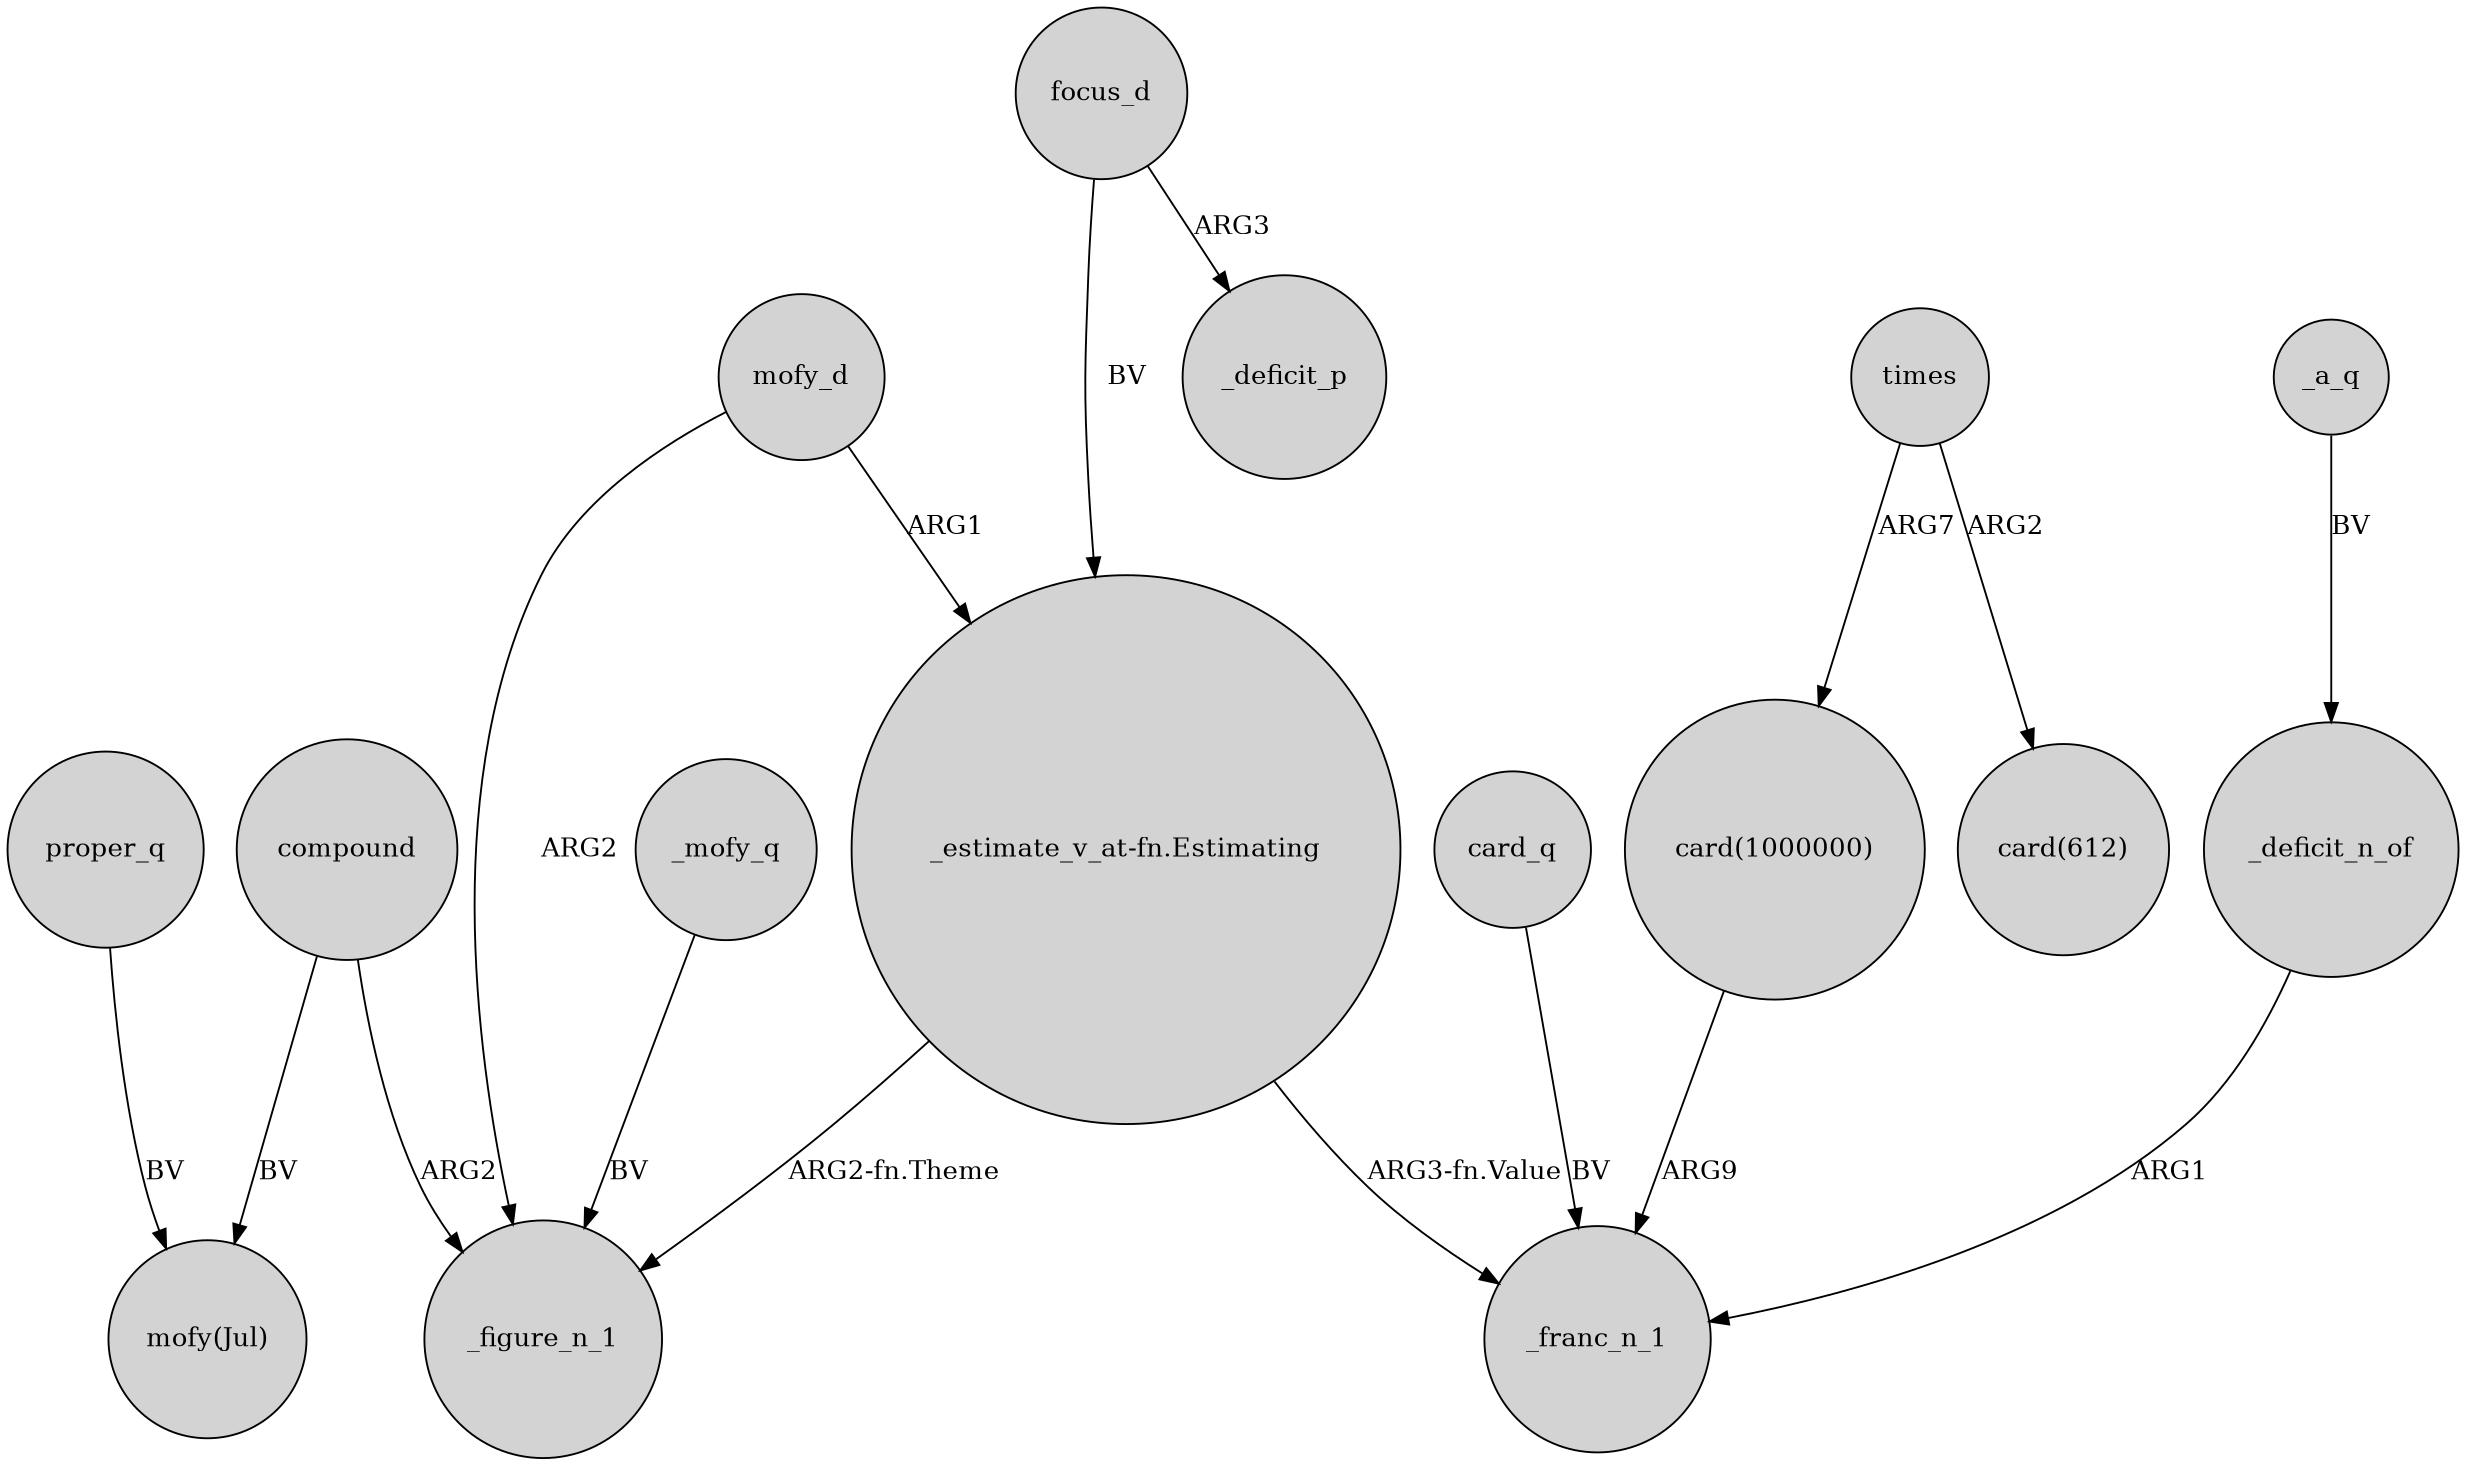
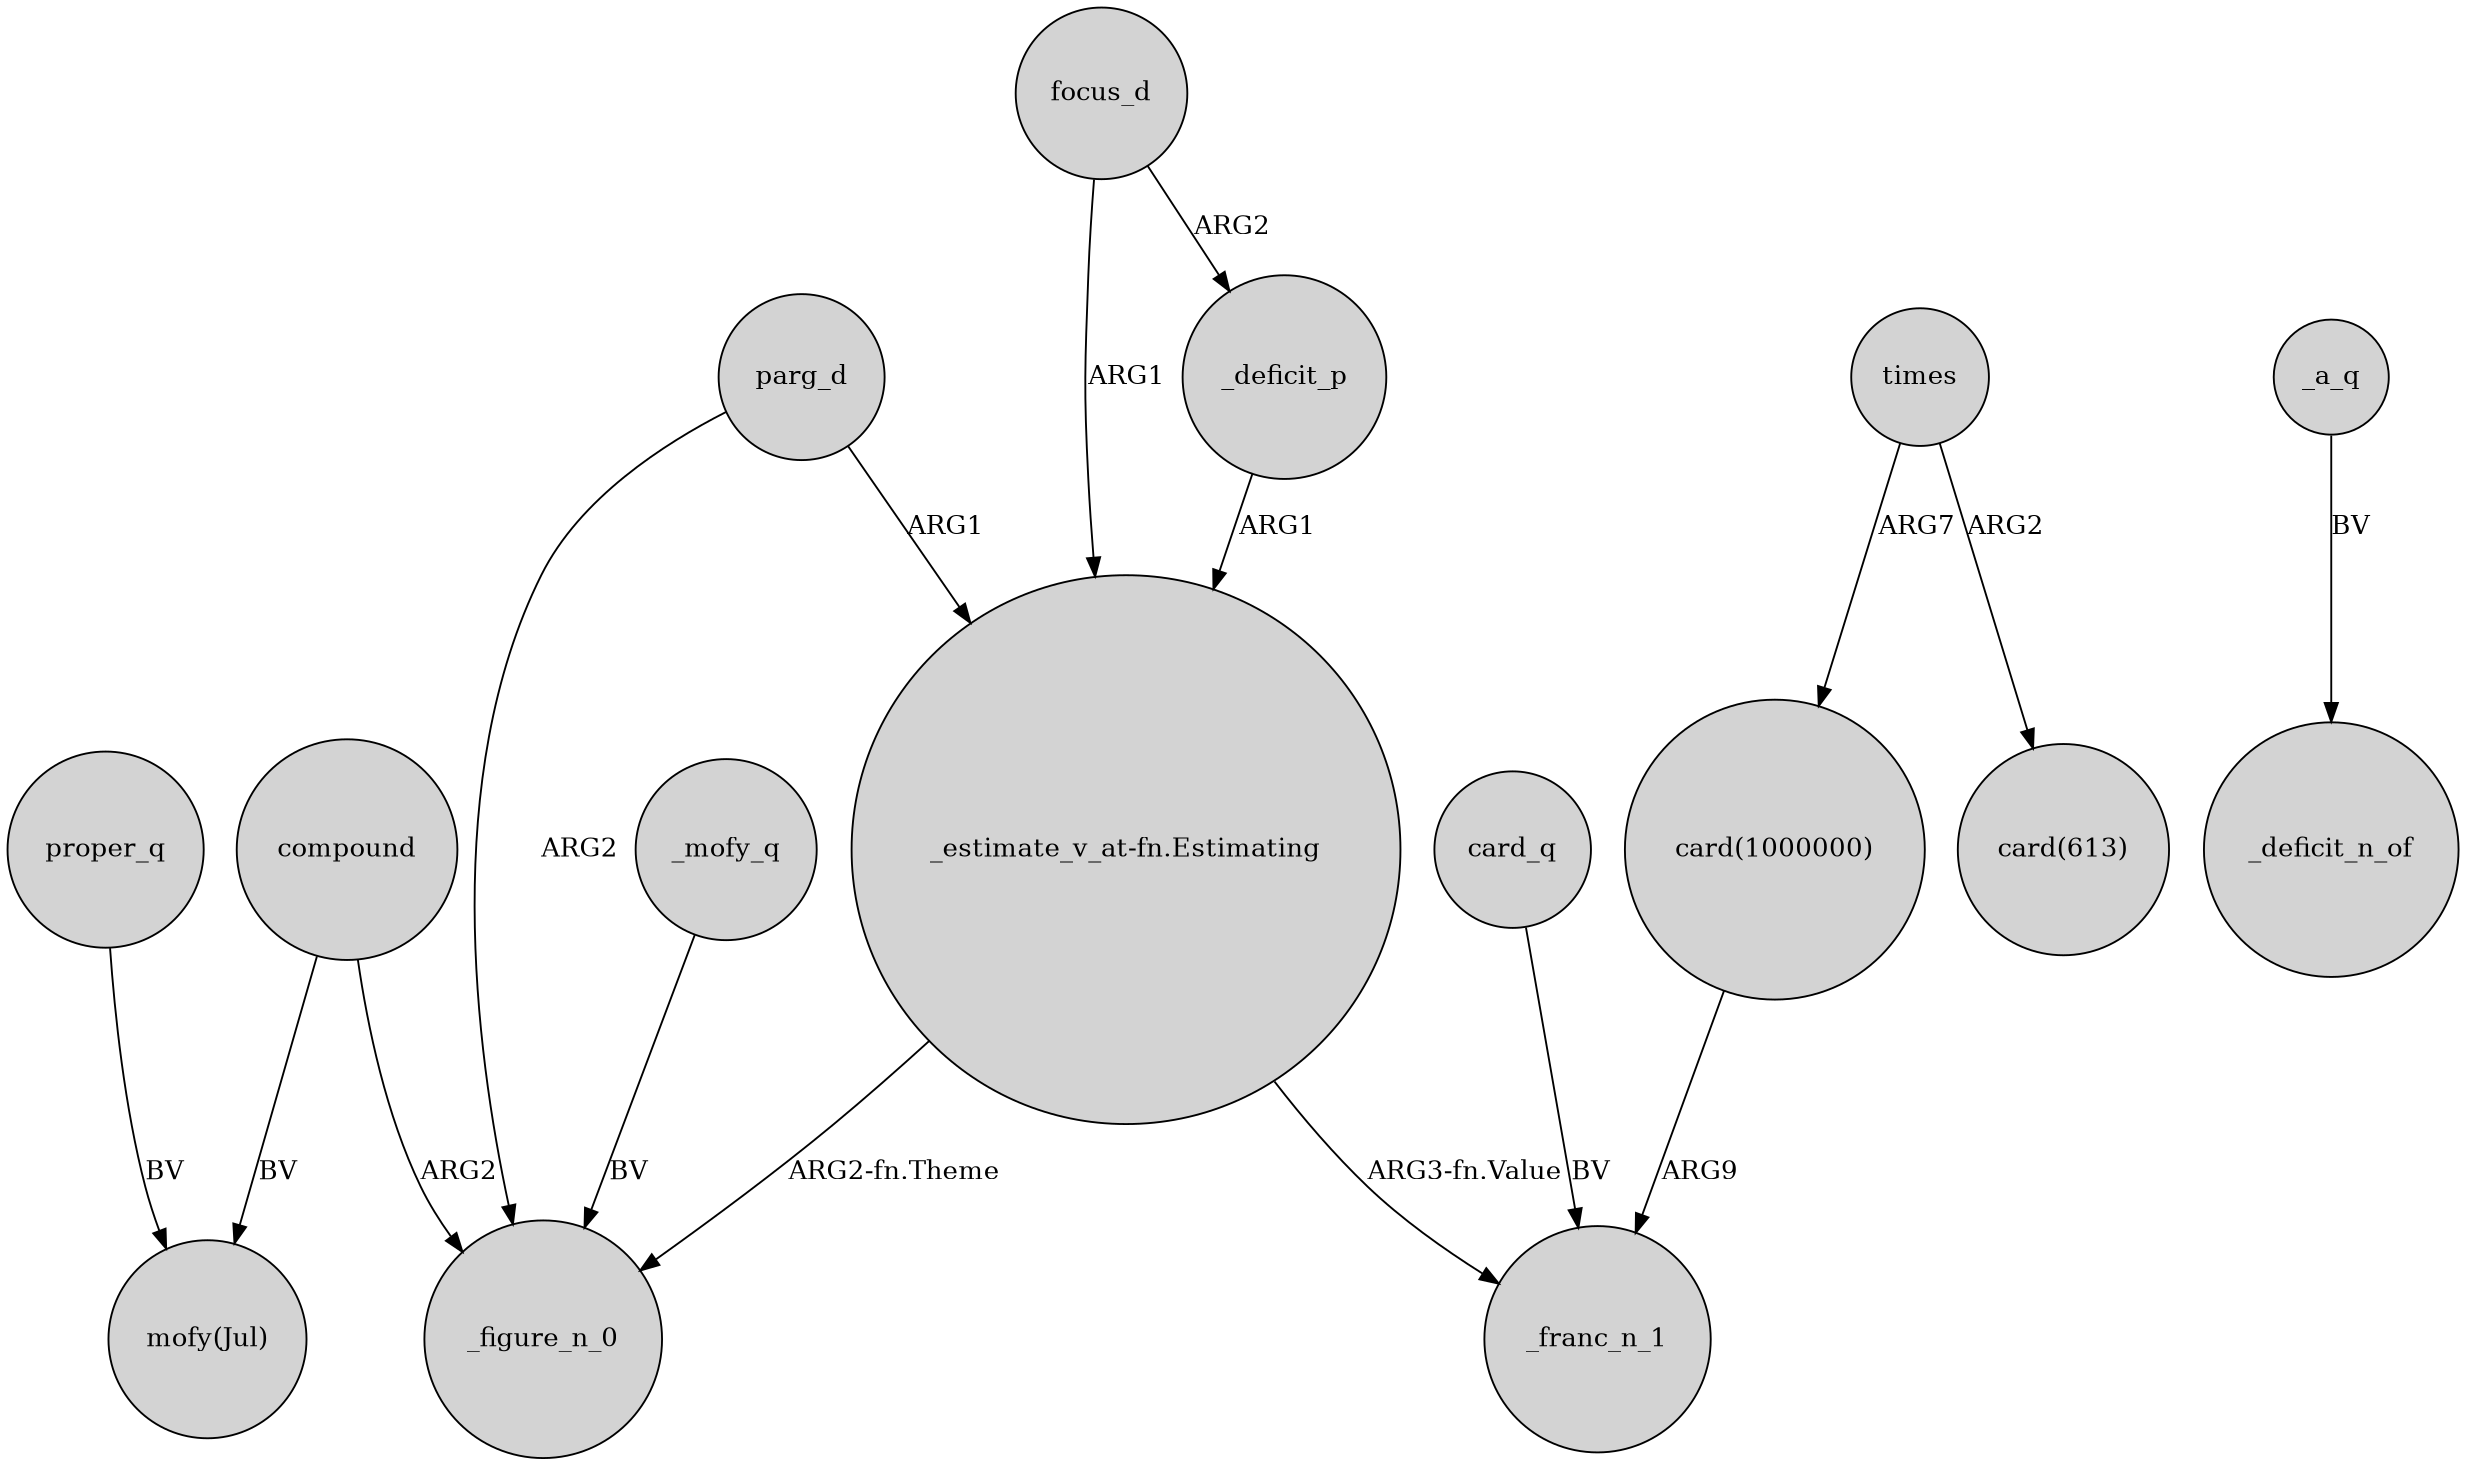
edge "focus_d" -> "_deficit_p": label "ARG3" -> "ARG2"
node "mofy_d": label "mofy_d" -> "parg_d"
edge "focus_d" -> "_estimate_v_at-fn.Estimating": label "BV" -> "ARG1"
edge "_deficit_p" -> "_estimate_v_at-fn.Estimating": added, label "ARG1"
node "card(612)": label "card(612)" -> "card(613)"
edge "_deficit_n_of" -> "_franc_n_1": removed, label "ARG1"
node "_figure_n_1": label "_figure_n_1" -> "_figure_n_0"
